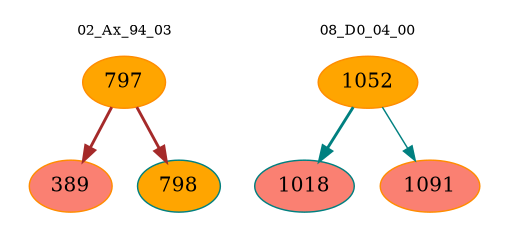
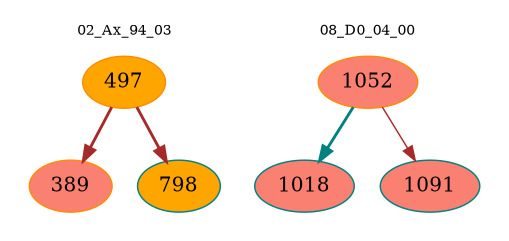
node "797": label "797" -> "497"
node "1052": fillcolor orange -> salmon
edge "1052" -> "1091": color teal -> brown
node "1091": color darkorange -> teal
